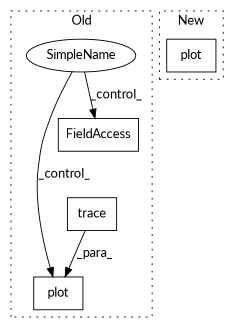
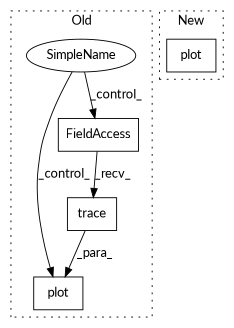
edge "FieldAccess" -> "trace": added, label "_recv_"
